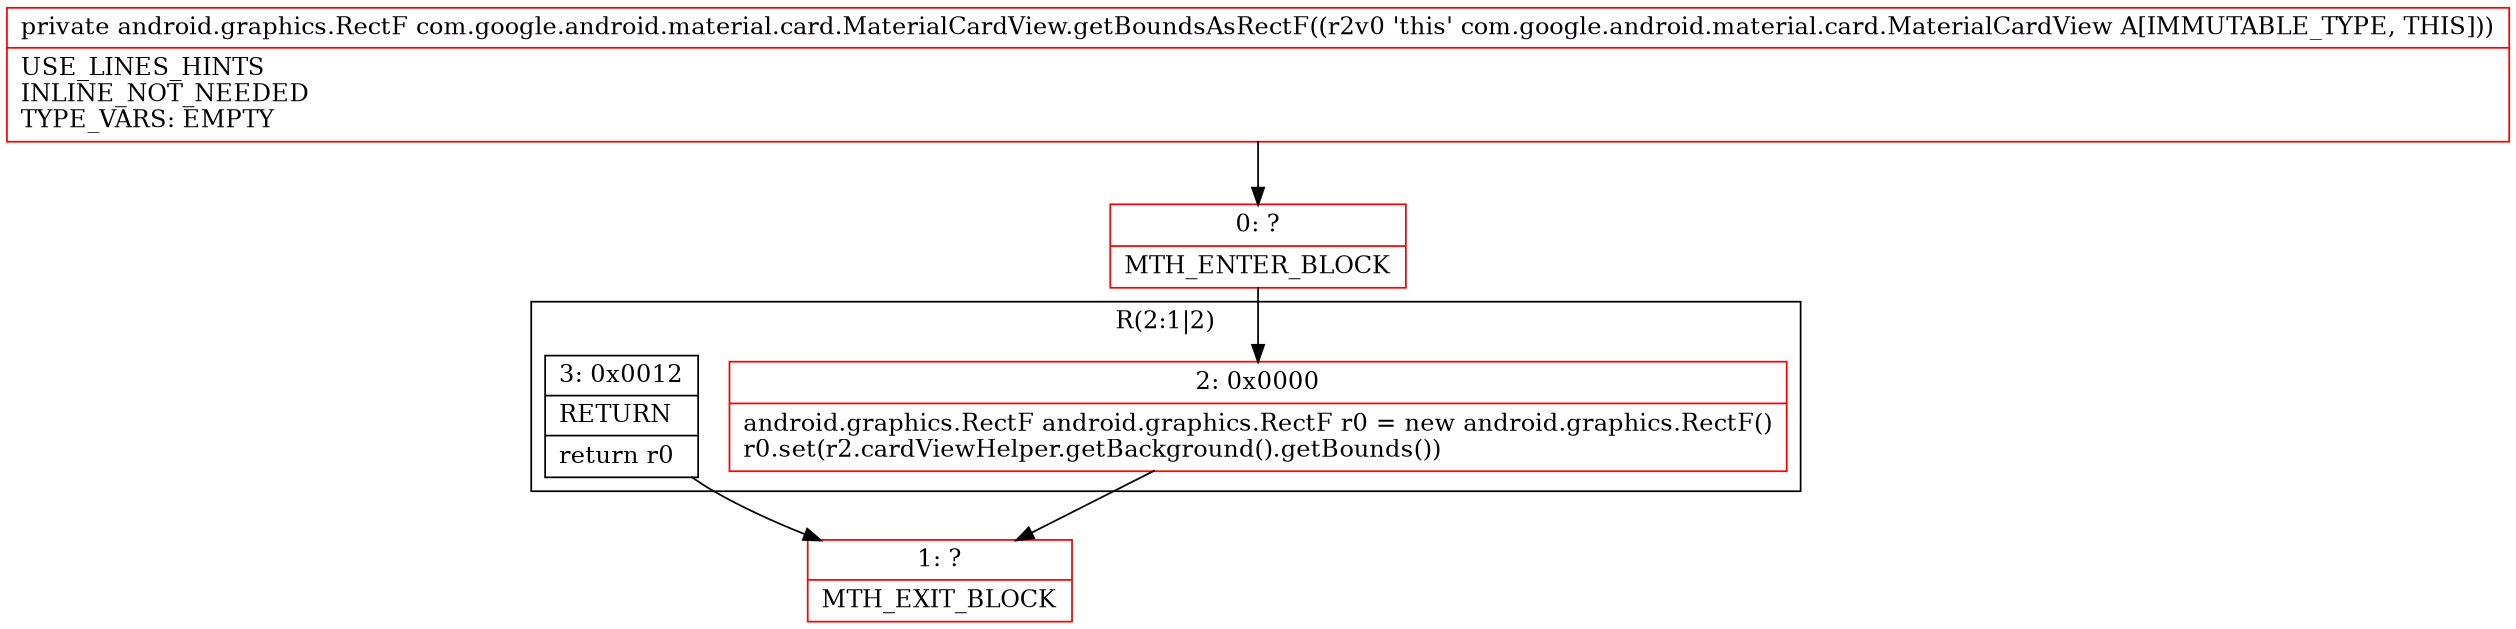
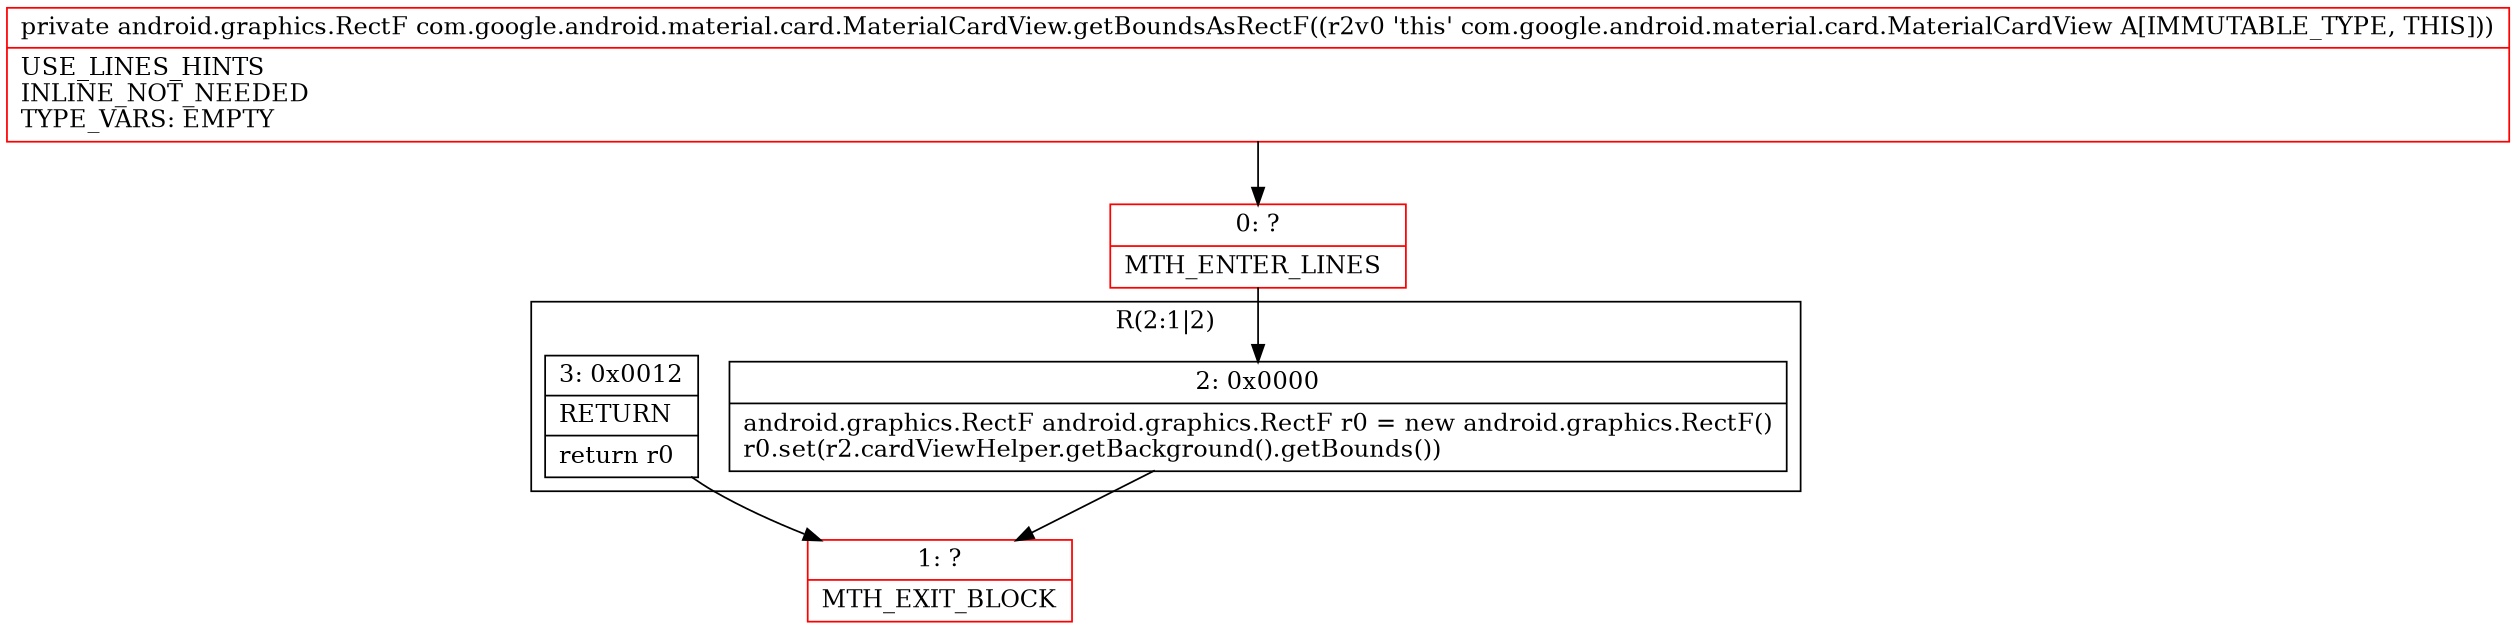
node "0: ?": text "MTH_ENTER_BLOCK" -> "MTH_ENTER_LINES"
node "2: 0x0000": color red -> black
